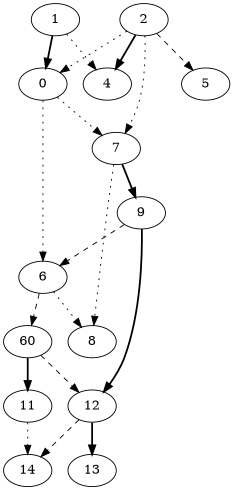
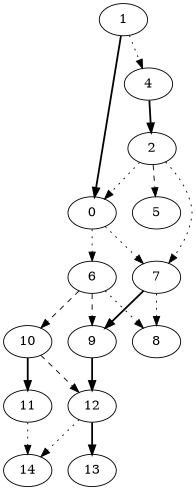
edge "2" -> "4": reversed
edge "9" -> "6": reversed
node "60": label "60" -> "10"
edge "12" -> "14": style dashed -> dotted
